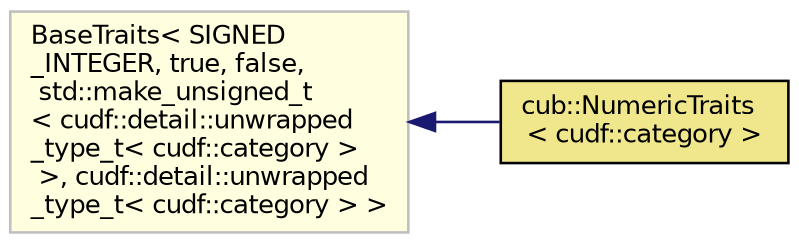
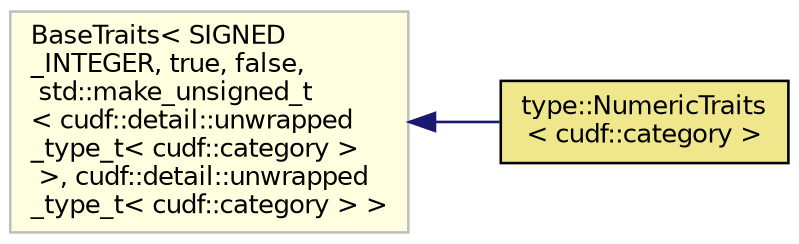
node "cub::NumericTraits < cudf::category >": label "cub::NumericTraits < cudf::category >" -> "type::NumericTraits < cudf::category >"
